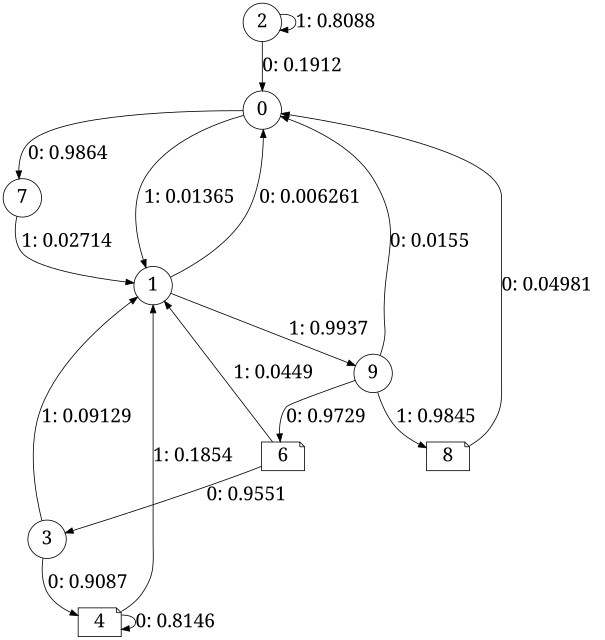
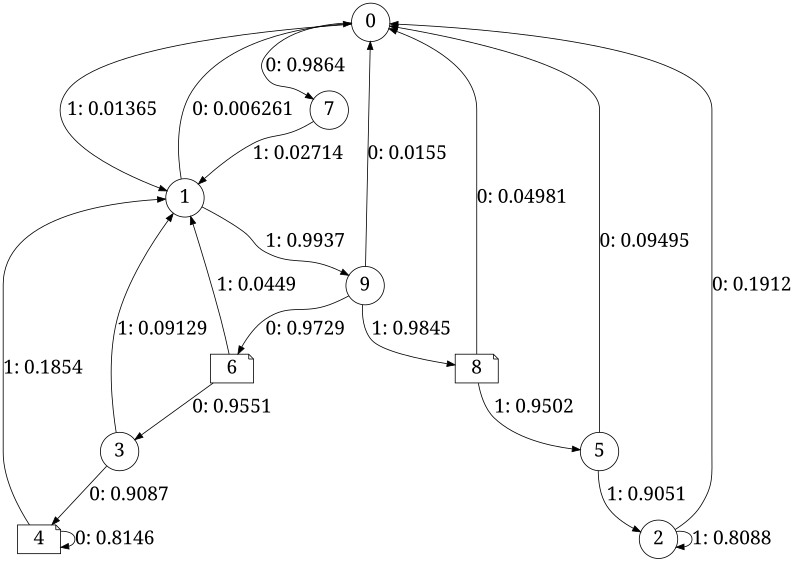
node "5": added
